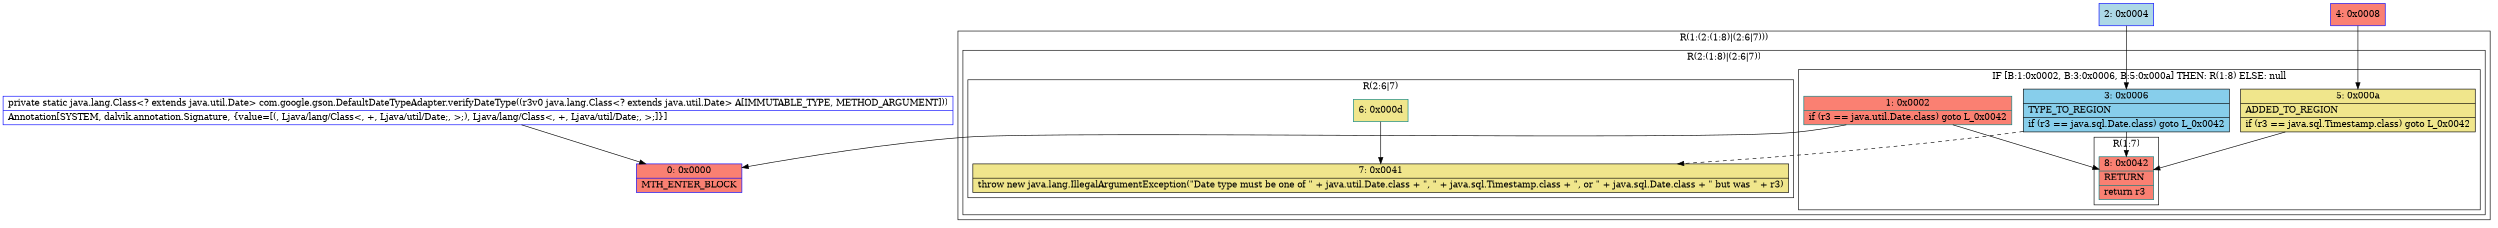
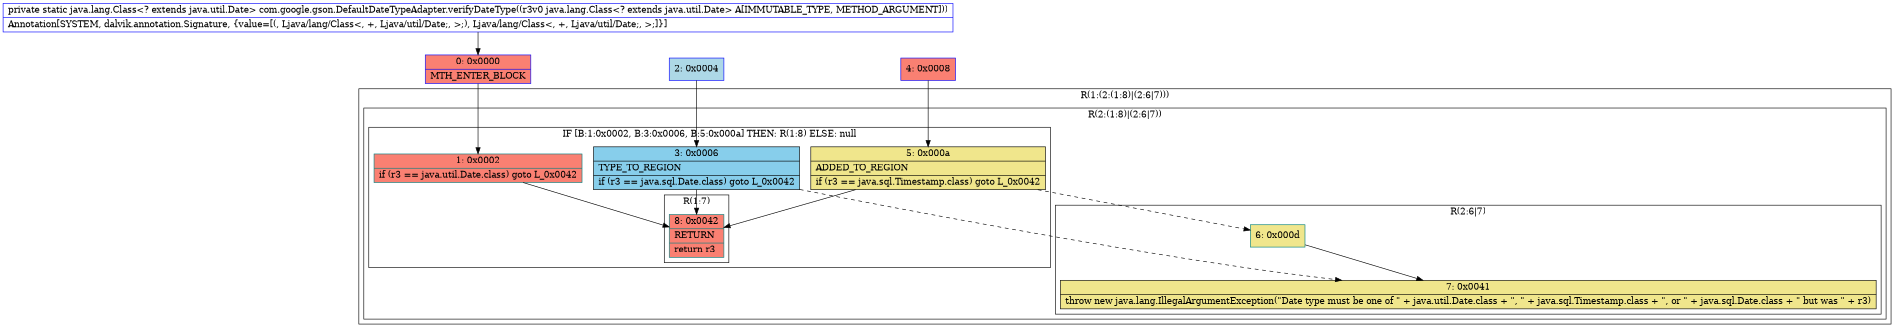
edge "1: 0x0002" -> "0: 0x0000": reversed
edge "5: 0x000a" -> "6: 0x000d": added
